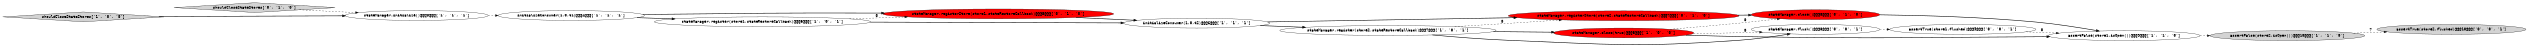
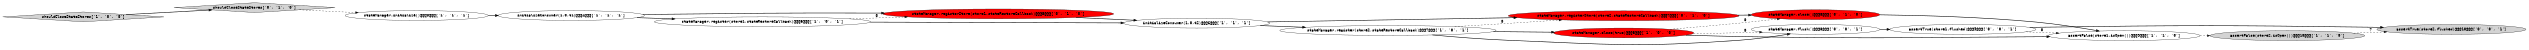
edge "shouldCloseStateStores['1', '0', '0']" -> "stateManager.initialize()@@@3@@@['1', '1', '1']": now "shouldCloseStateStores['1', '0', '0']" -> "shouldCloseStateStores['0', '1', '0']"
edge "stateManager.initialize()@@@3@@@['1', '1', '1']" -> "initializeConsumer(1,0,t1)@@@4@@@['1', '1', '1']": style dashed -> bold
edge "assertTrue(store1.flushed)@@@9@@@['0', '0', '1']" -> "assertTrue(store2.flushed)@@@10@@@['0', '0', '1']": added
edge "stateManager.flush()@@@8@@@['0', '0', '1']" -> "assertTrue(store1.flushed)@@@9@@@['0', '0', '1']": style dashed -> bold
